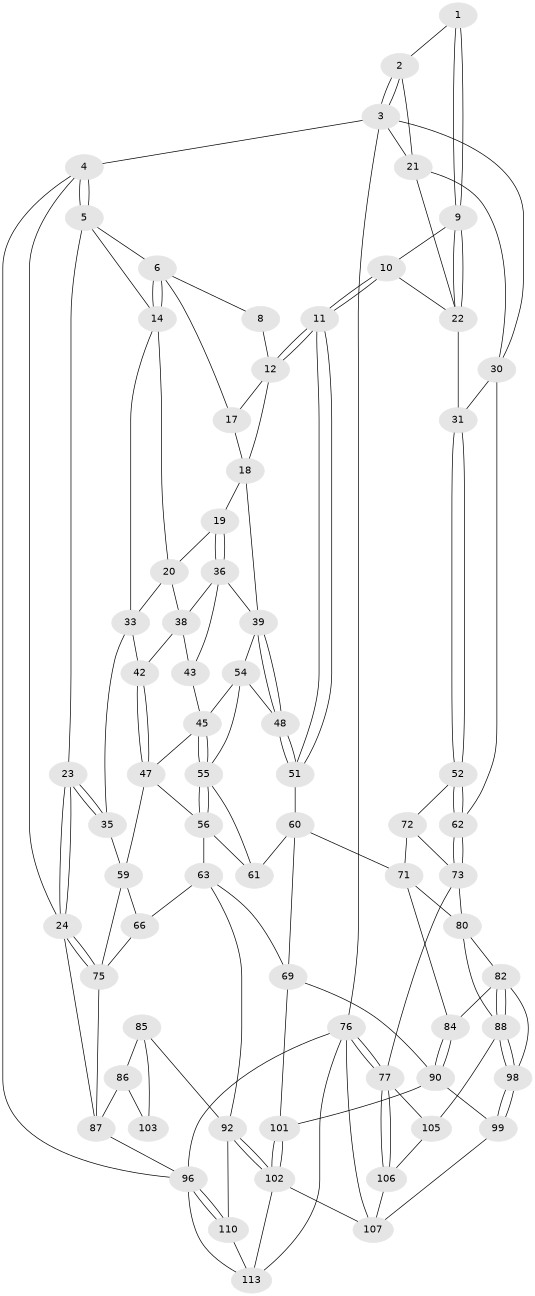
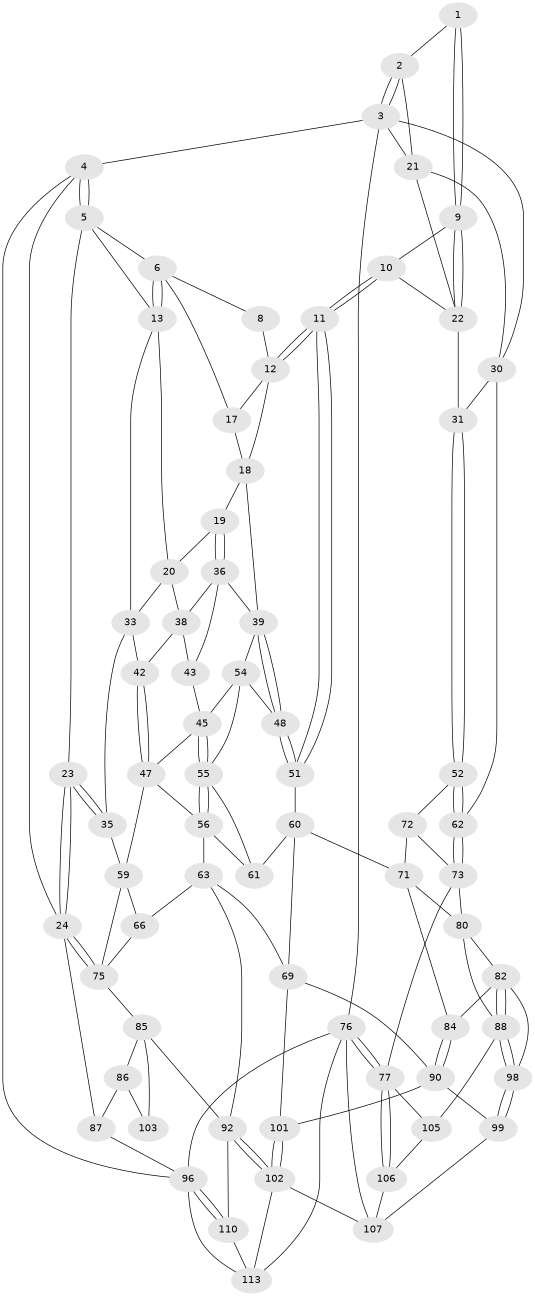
node "14": label "14" -> "13"
edge "75" -- "87": now "75" -- "85"
